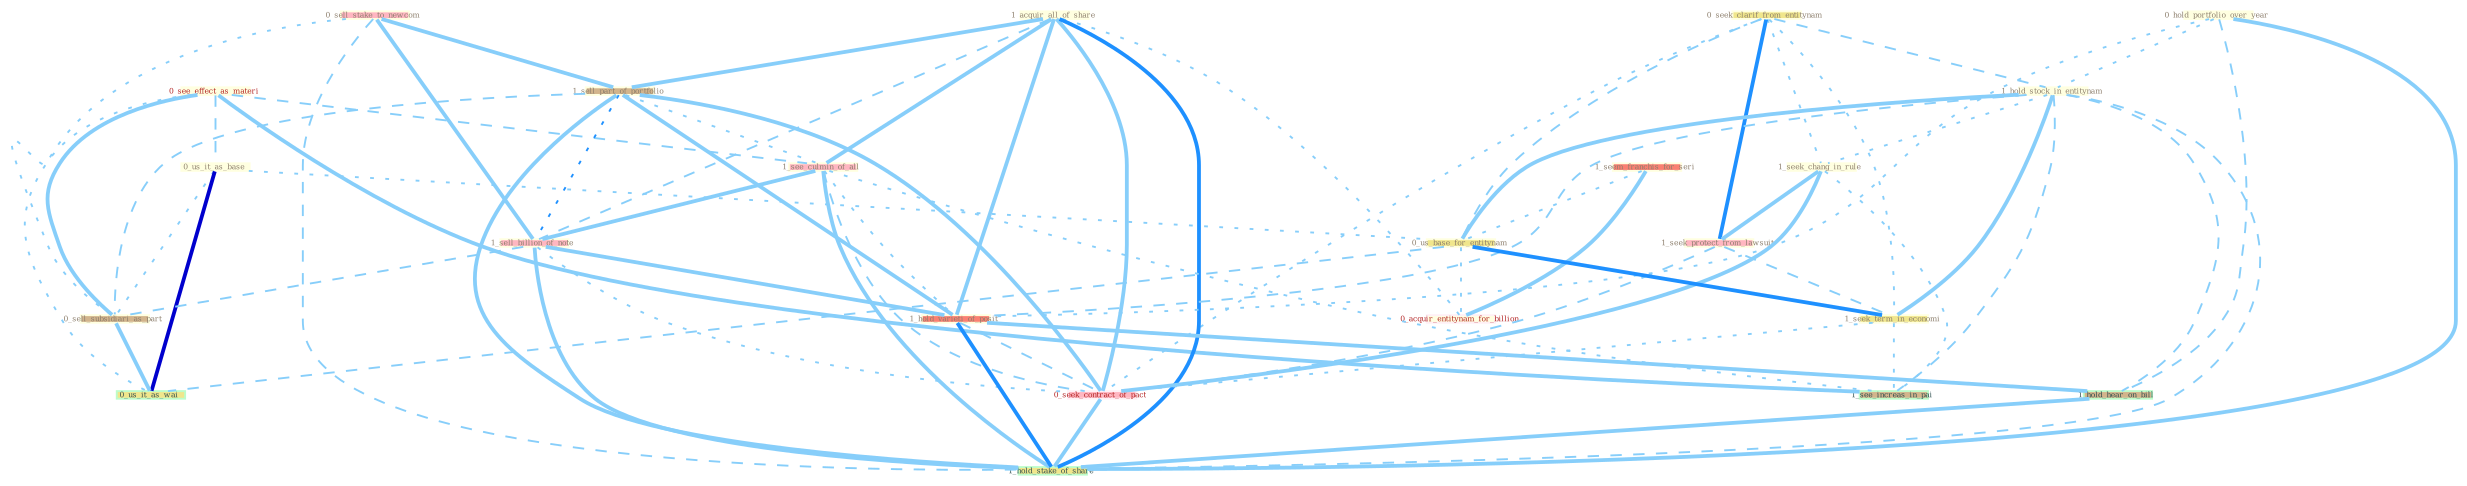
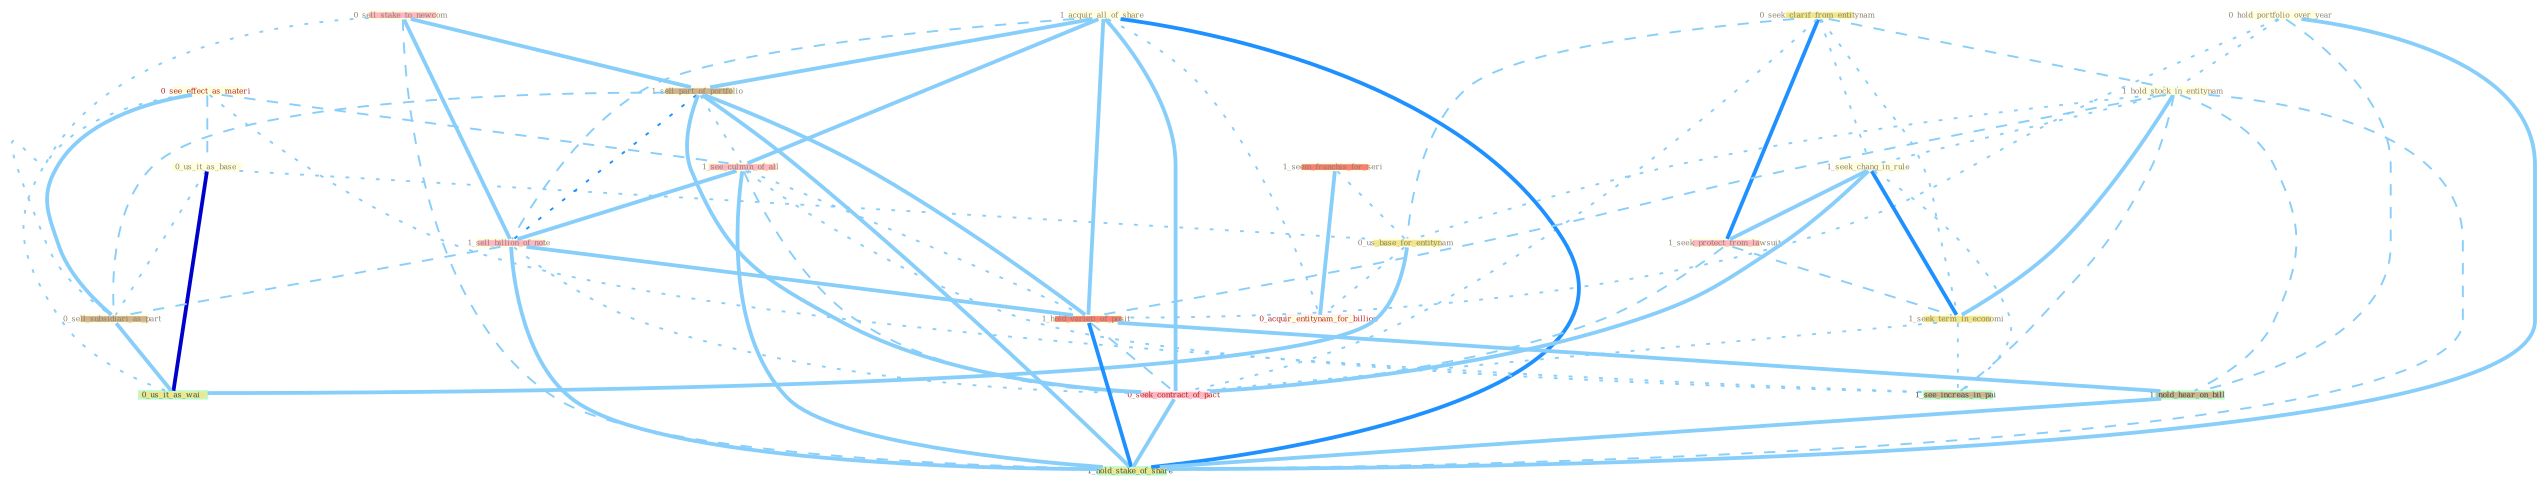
edge "1_hold_stock_in_entitynam" -- "0_us_base_for_entitynam": style bold -> dotted
edge "0_us_base_for_entitynam" -- "1_seek_term_in_economi": now "1_seek_chang_in_rule" -- "1_seek_term_in_economi"
edge "0_us_base_for_entitynam" -- "0_us_it_as_wai": style dashed -> bold
edge "0_see_effect_as_materi" -- "1_see_increas_in_pai": style bold -> dotted
